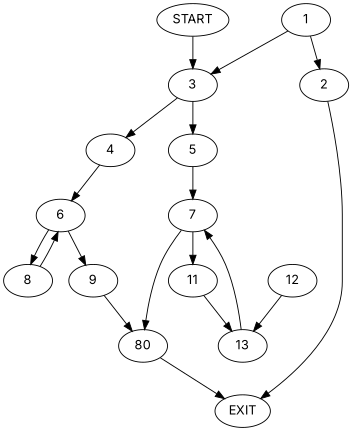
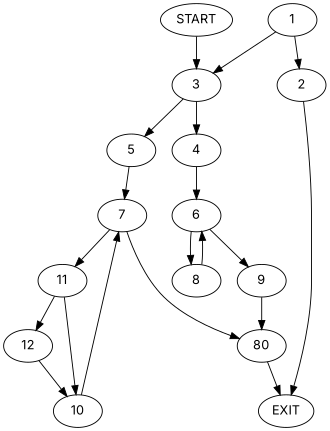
edge "11" -> "12": added
node "13": label "13" -> "10"
